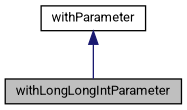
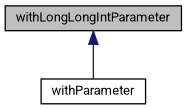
edge "withLongLongIntParameter" -> "withParameter": reversed
